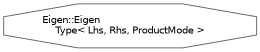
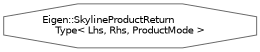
node "Eigen::Eigen Type< Lhs, Rhs, ProductMode >": label "Eigen::Eigen Type< Lhs, Rhs, ProductMode >" -> "Eigen::SkylineProductReturn Type< Lhs, Rhs, ProductMode >"
